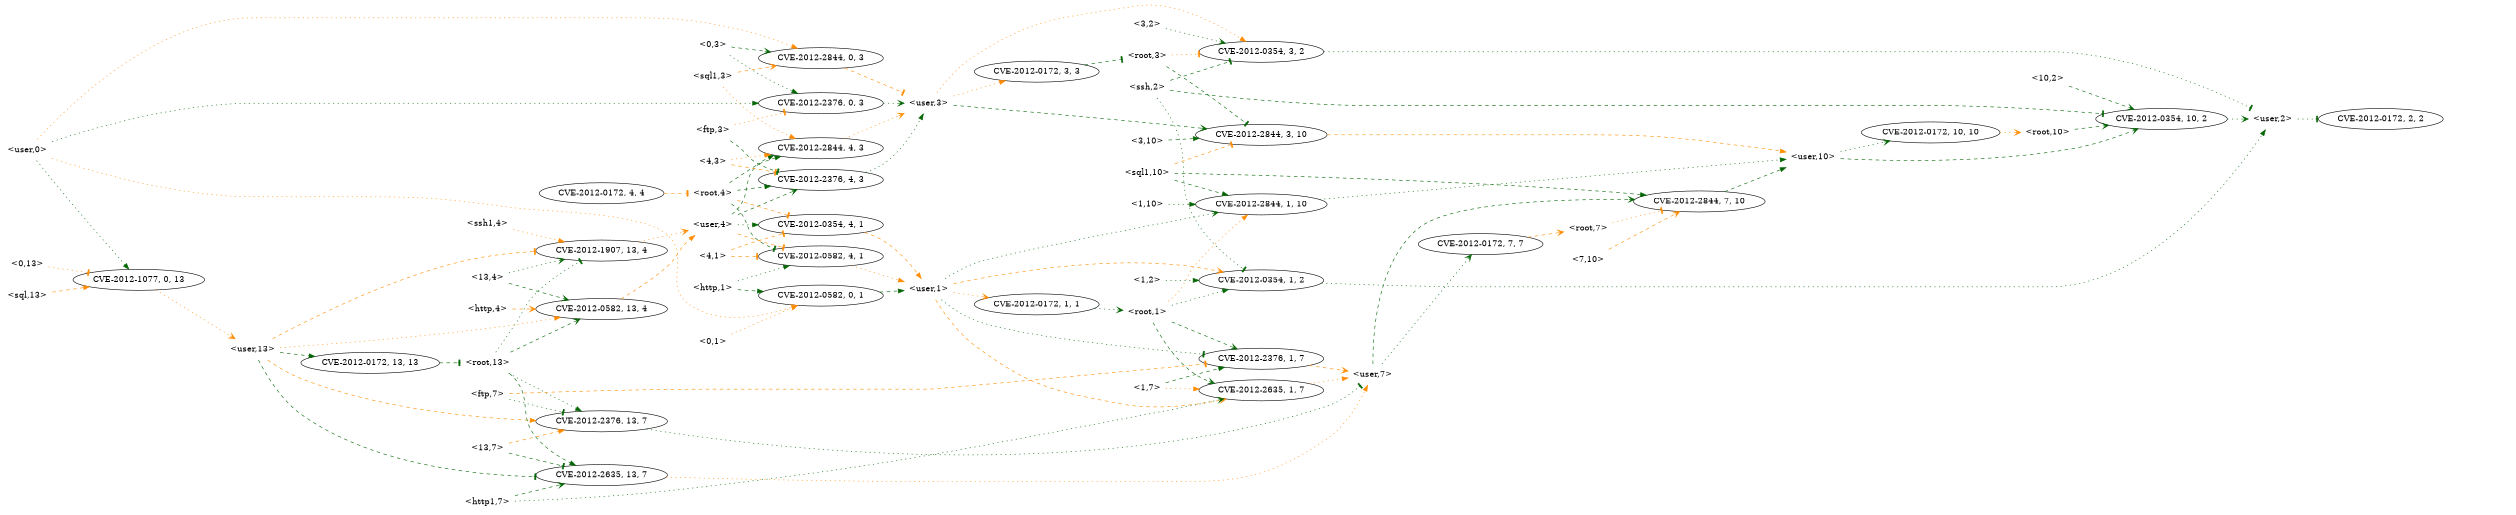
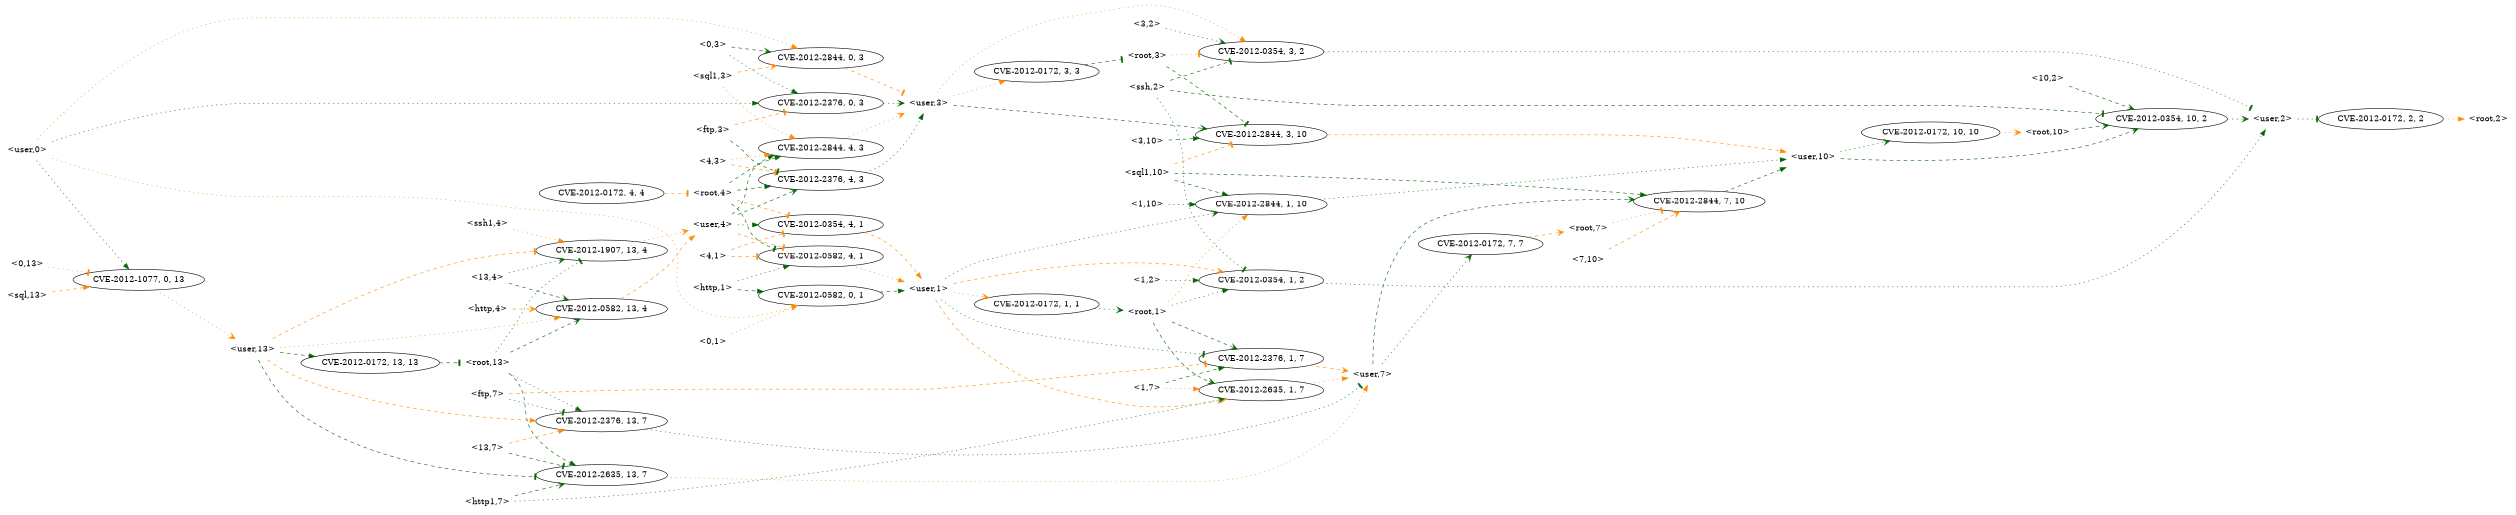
node "<root,2>": added
edge "<ftp,3>" -> "CVE-2012-2376, 0, 3": style dotted -> dashed
